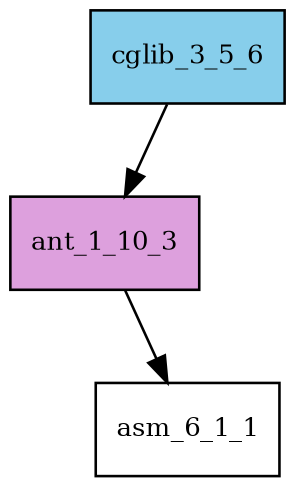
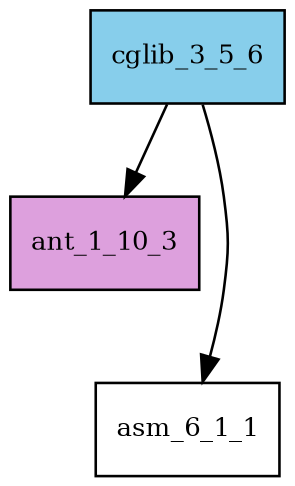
edge "ant_1_10_3" -> "asm_6_1_1": now "cglib_3_5_6" -> "asm_6_1_1"
